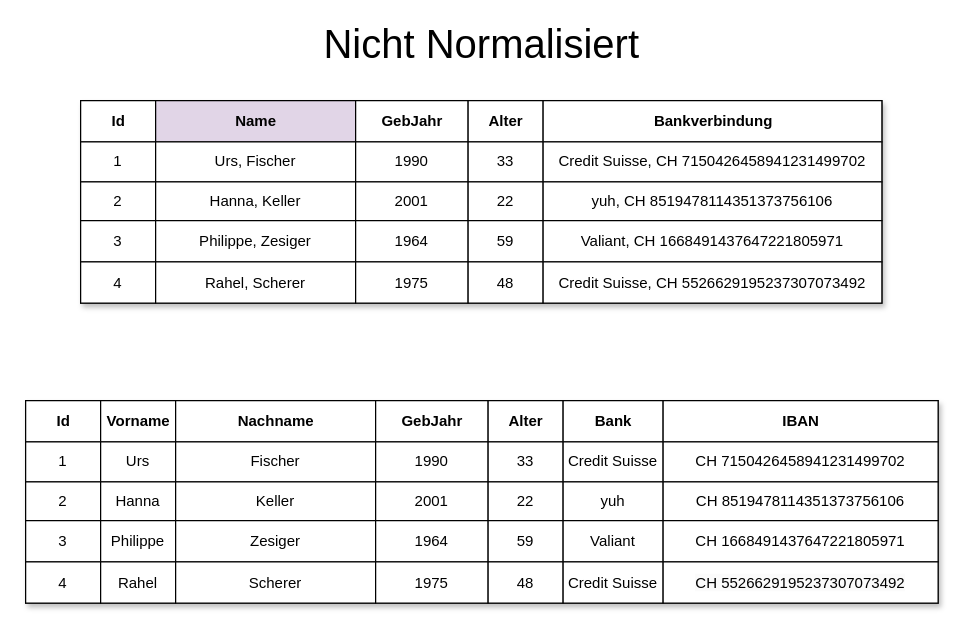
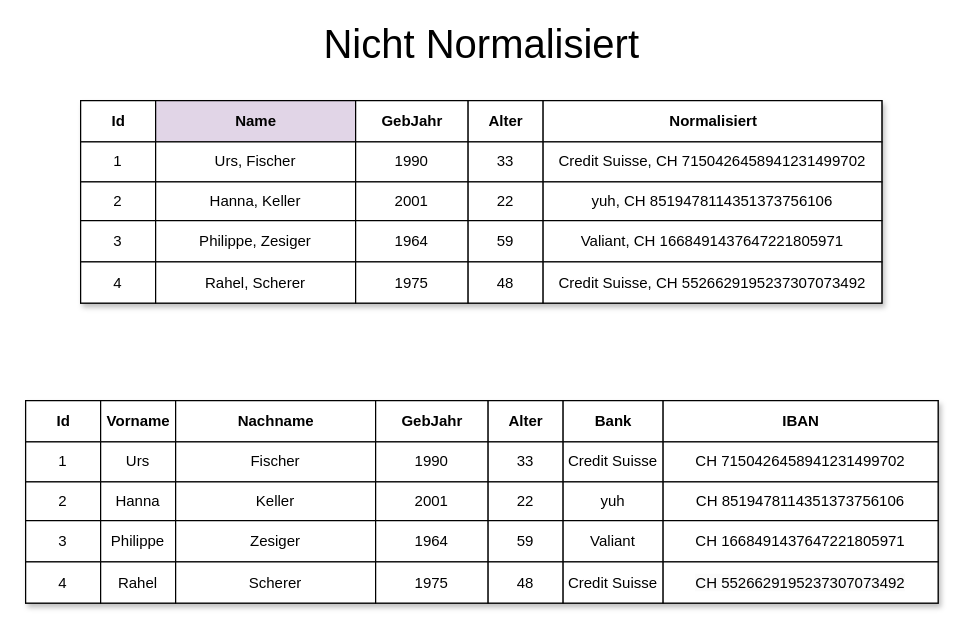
node "Bankverbindung": label "Bankverbindung" -> "Normalisiert"
